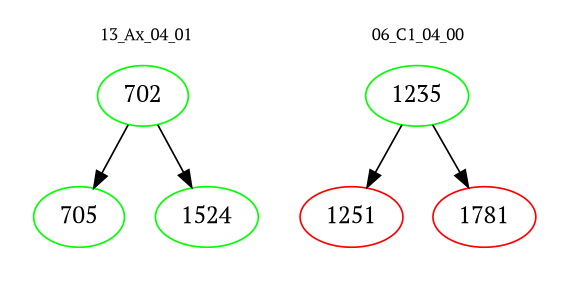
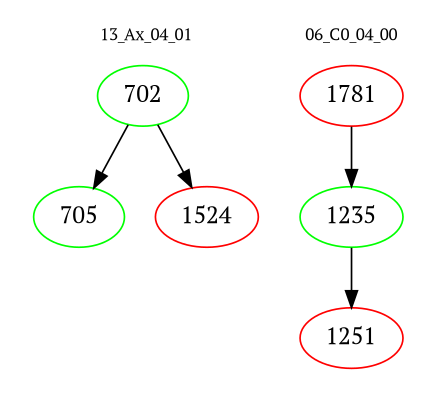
cluster "06_C1_04_00": label "06_C1_04_00" -> "06_C0_04_00"
edge "1235" -> "1781": reversed
node "1524": color green -> red
